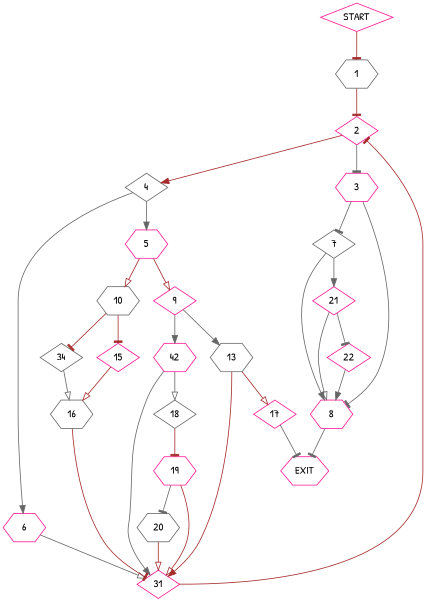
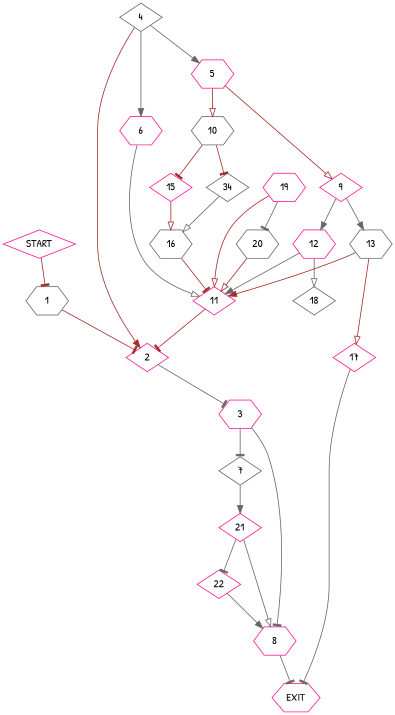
edge "2" -> "4": reversed
edge "7" -> "8": removed
node "42": label "42" -> "12"
edge "18" -> "19": removed
node "31": label "31" -> "11"
